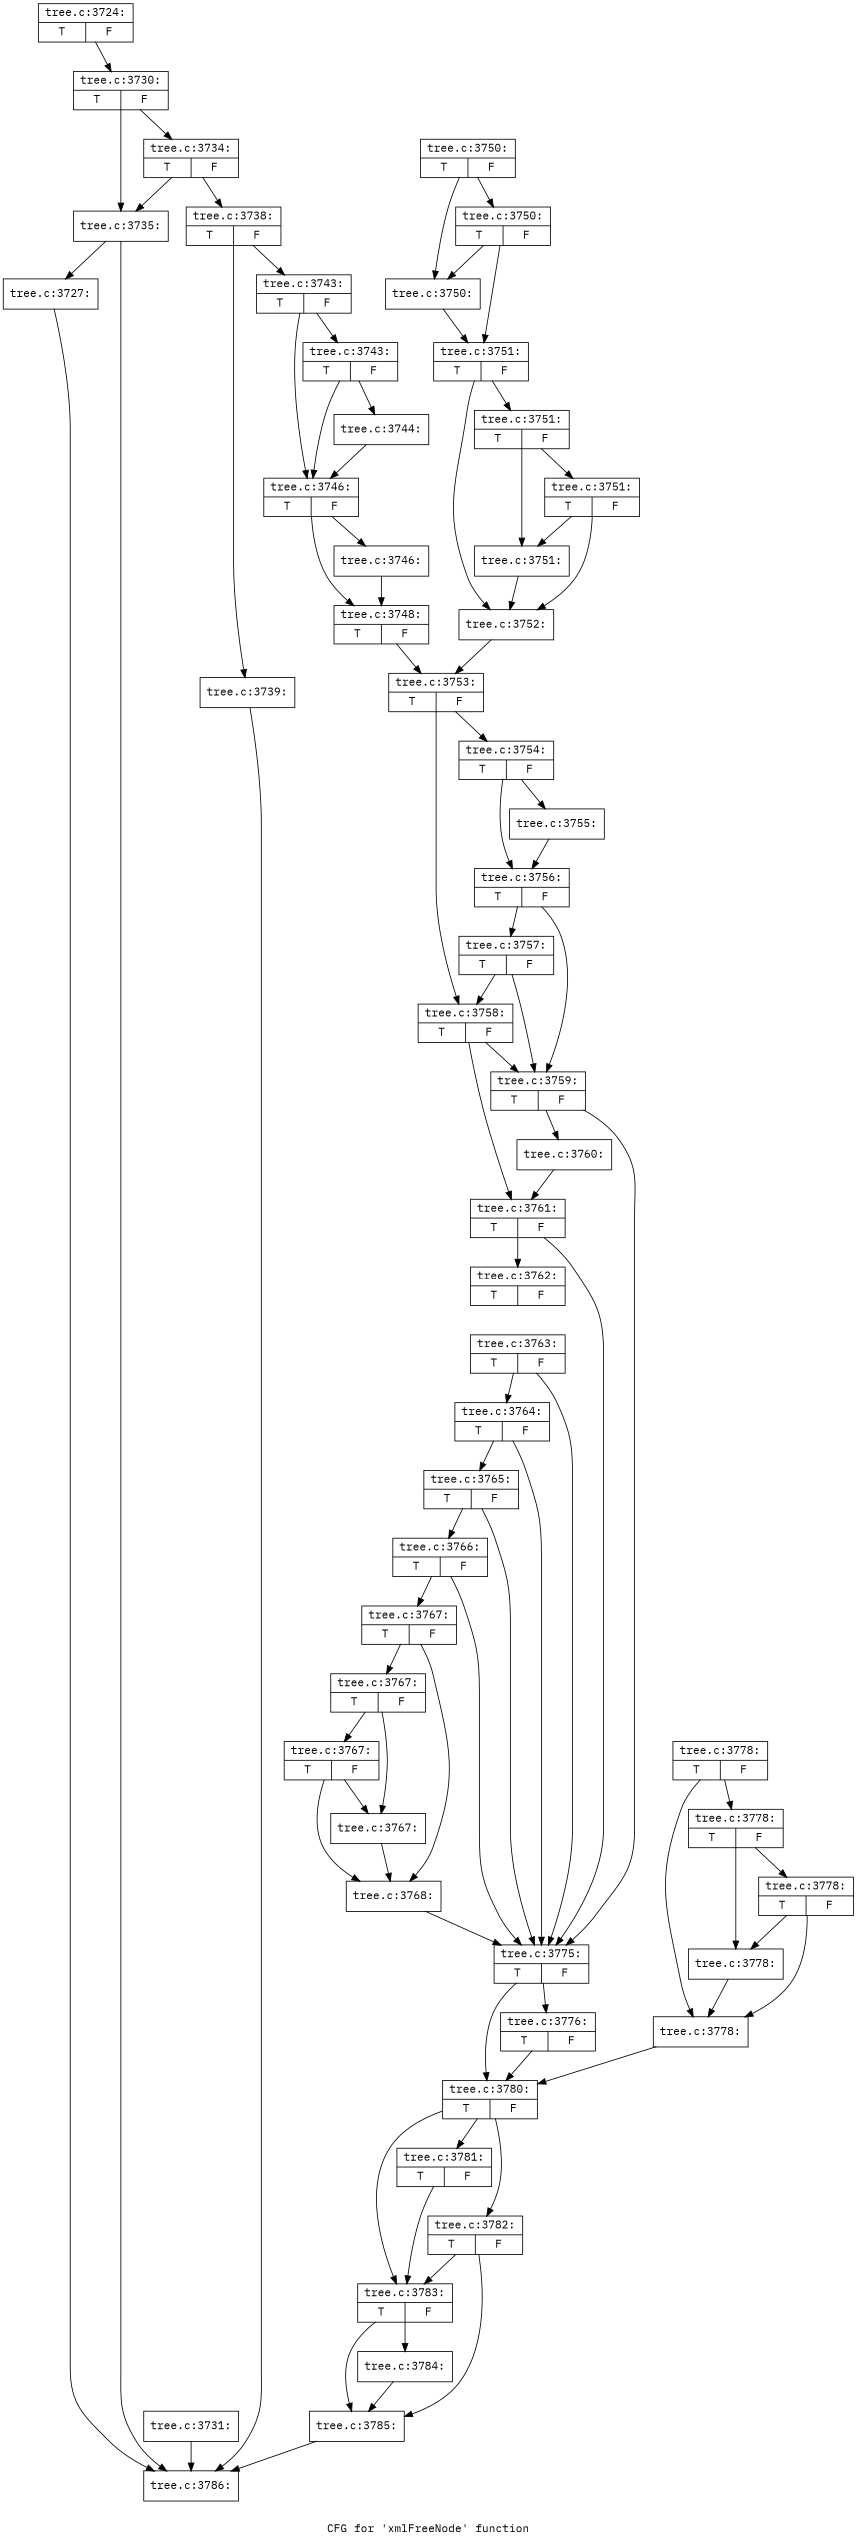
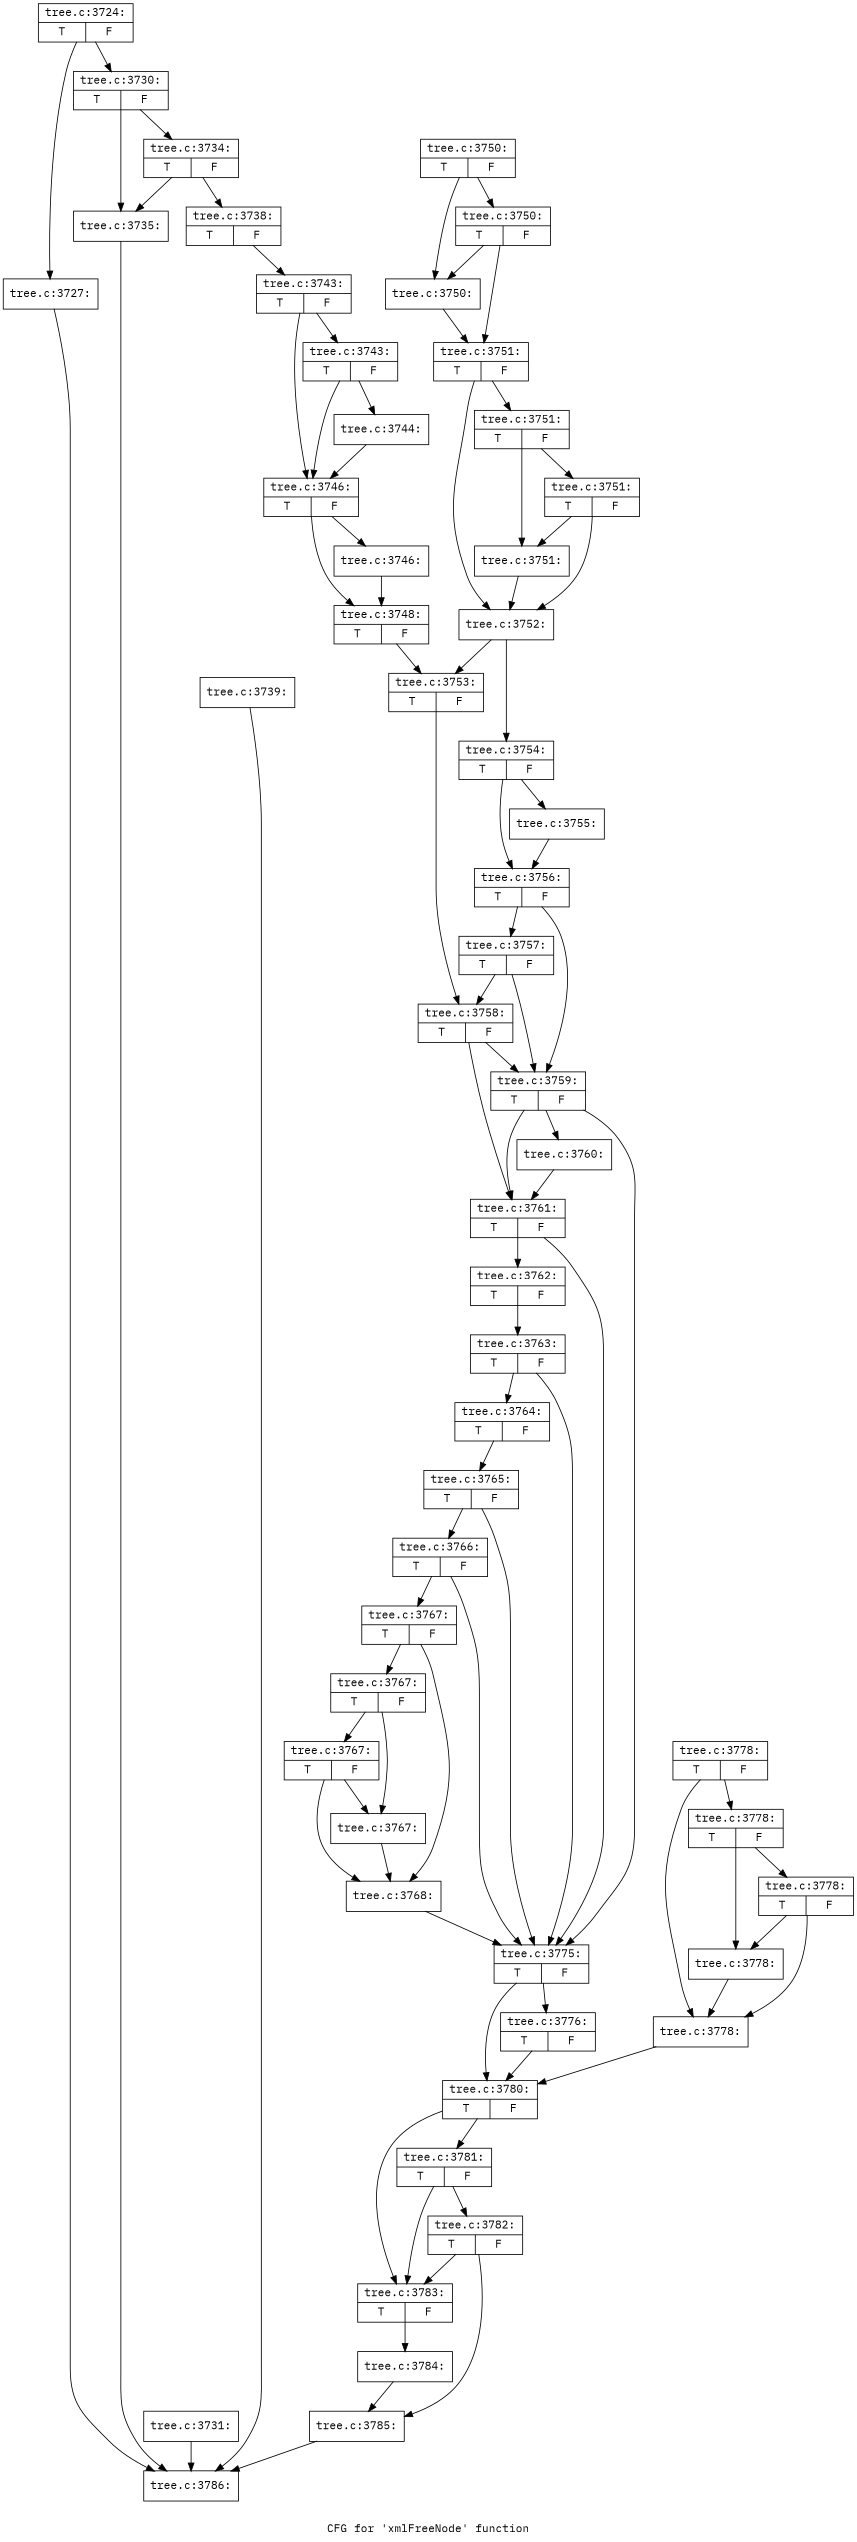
edge "tree.c:3735:" -> "tree.c:3727:": now "tree.c:3724:" -> "tree.c:3727:"
edge "tree.c:3738:" -> "tree.c:3739:": removed
edge "tree.c:3753:" -> "tree.c:3754:": now "tree.c:3752:" -> "tree.c:3754:"
edge "tree.c:3759:" -> "tree.c:3761:": added
edge "tree.c:3762:" -> "tree.c:3763:": added
edge "tree.c:3764:" -> "tree.c:3775:": removed
edge "tree.c:3780:" -> "tree.c:3782:": now "tree.c:3781:" -> "tree.c:3782:"
edge "tree.c:3783:" -> "tree.c:3785:": removed
